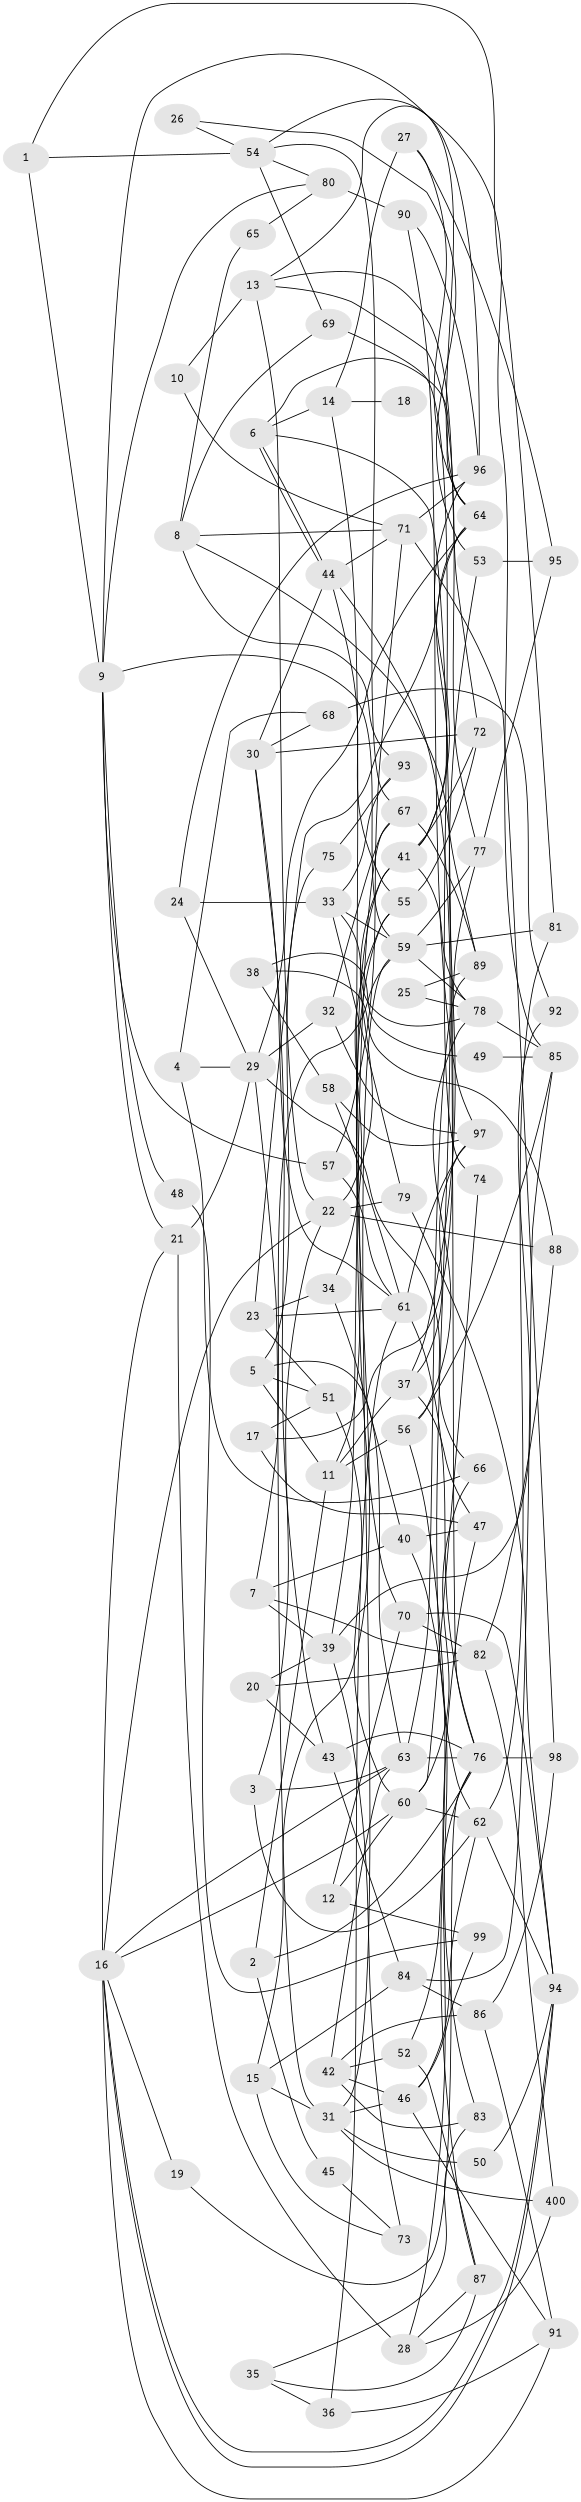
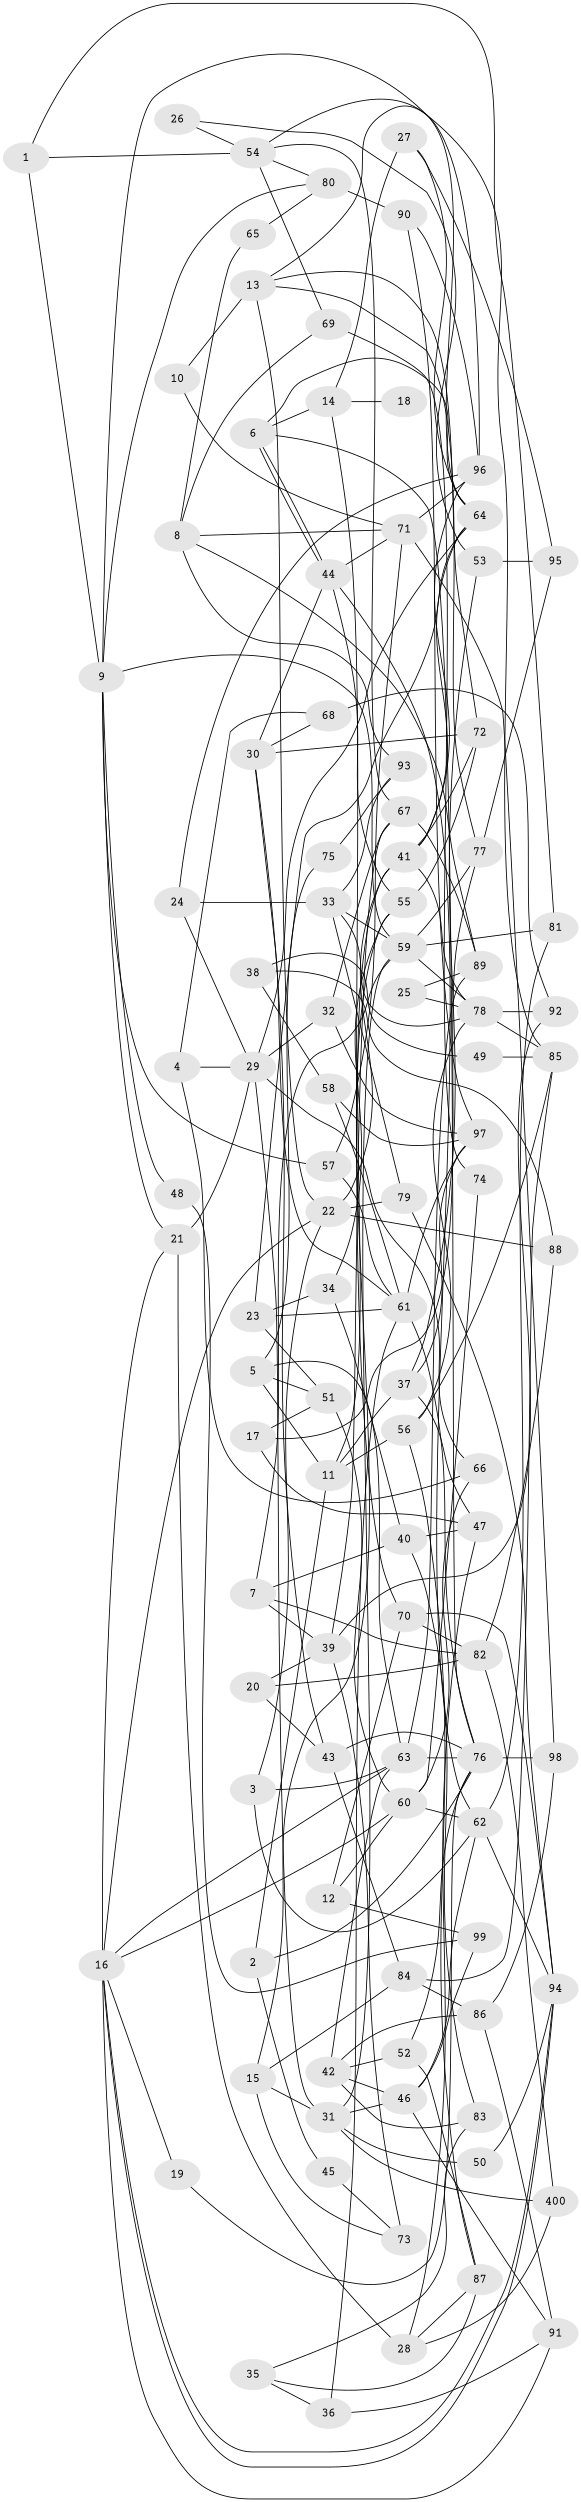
edge "78" -- "92": added
